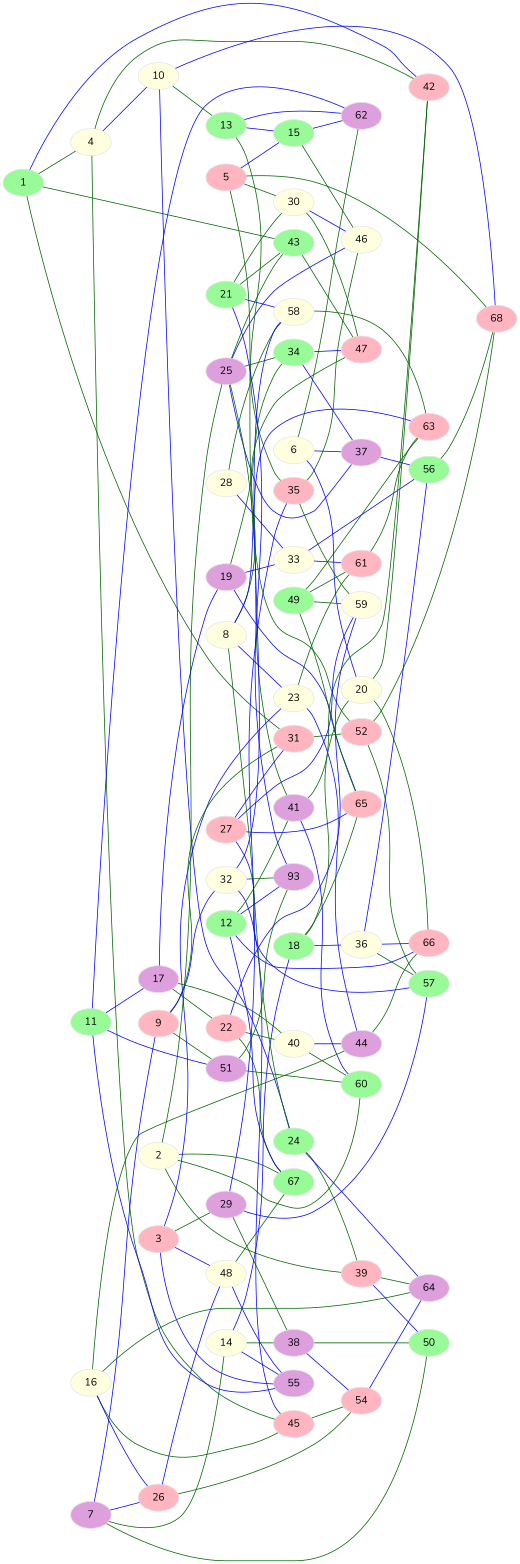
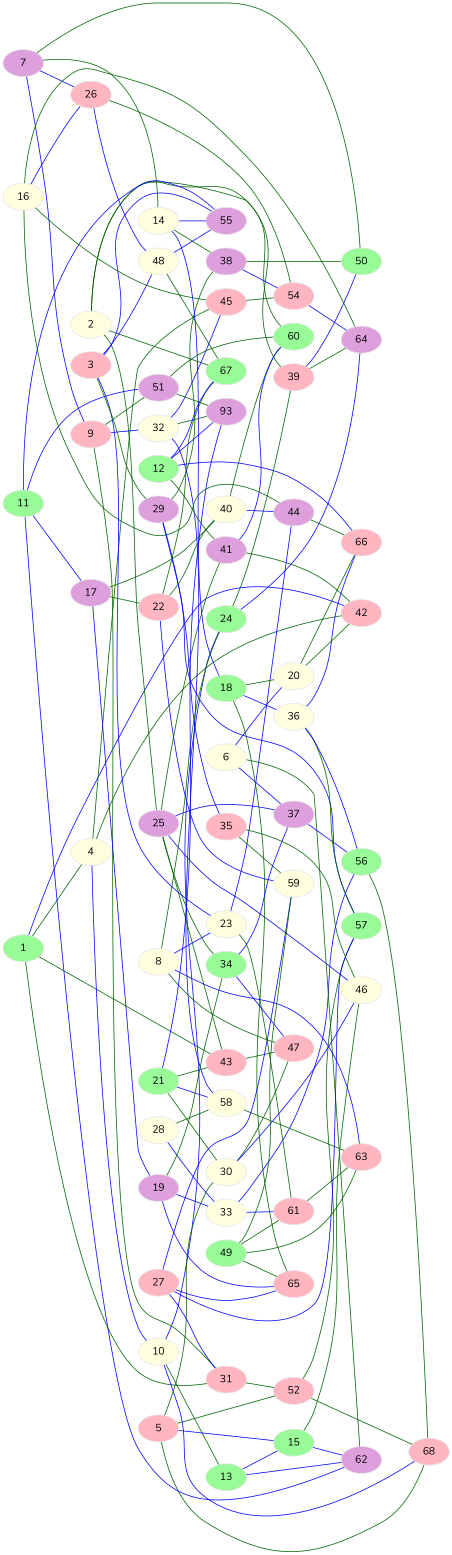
node "43": fillcolor palegreen -> lightpink
edge "13" -- "35": removed
